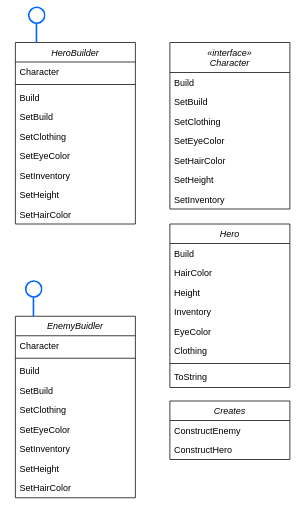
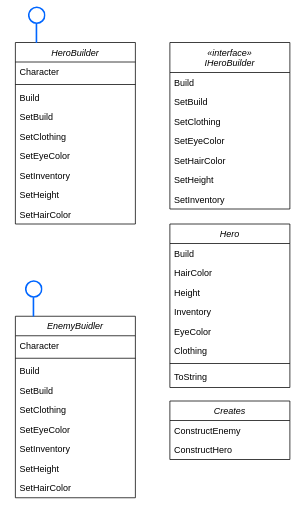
node "«interface» Character": label "«interface» Character" -> "«interface» IHeroBuilder"
